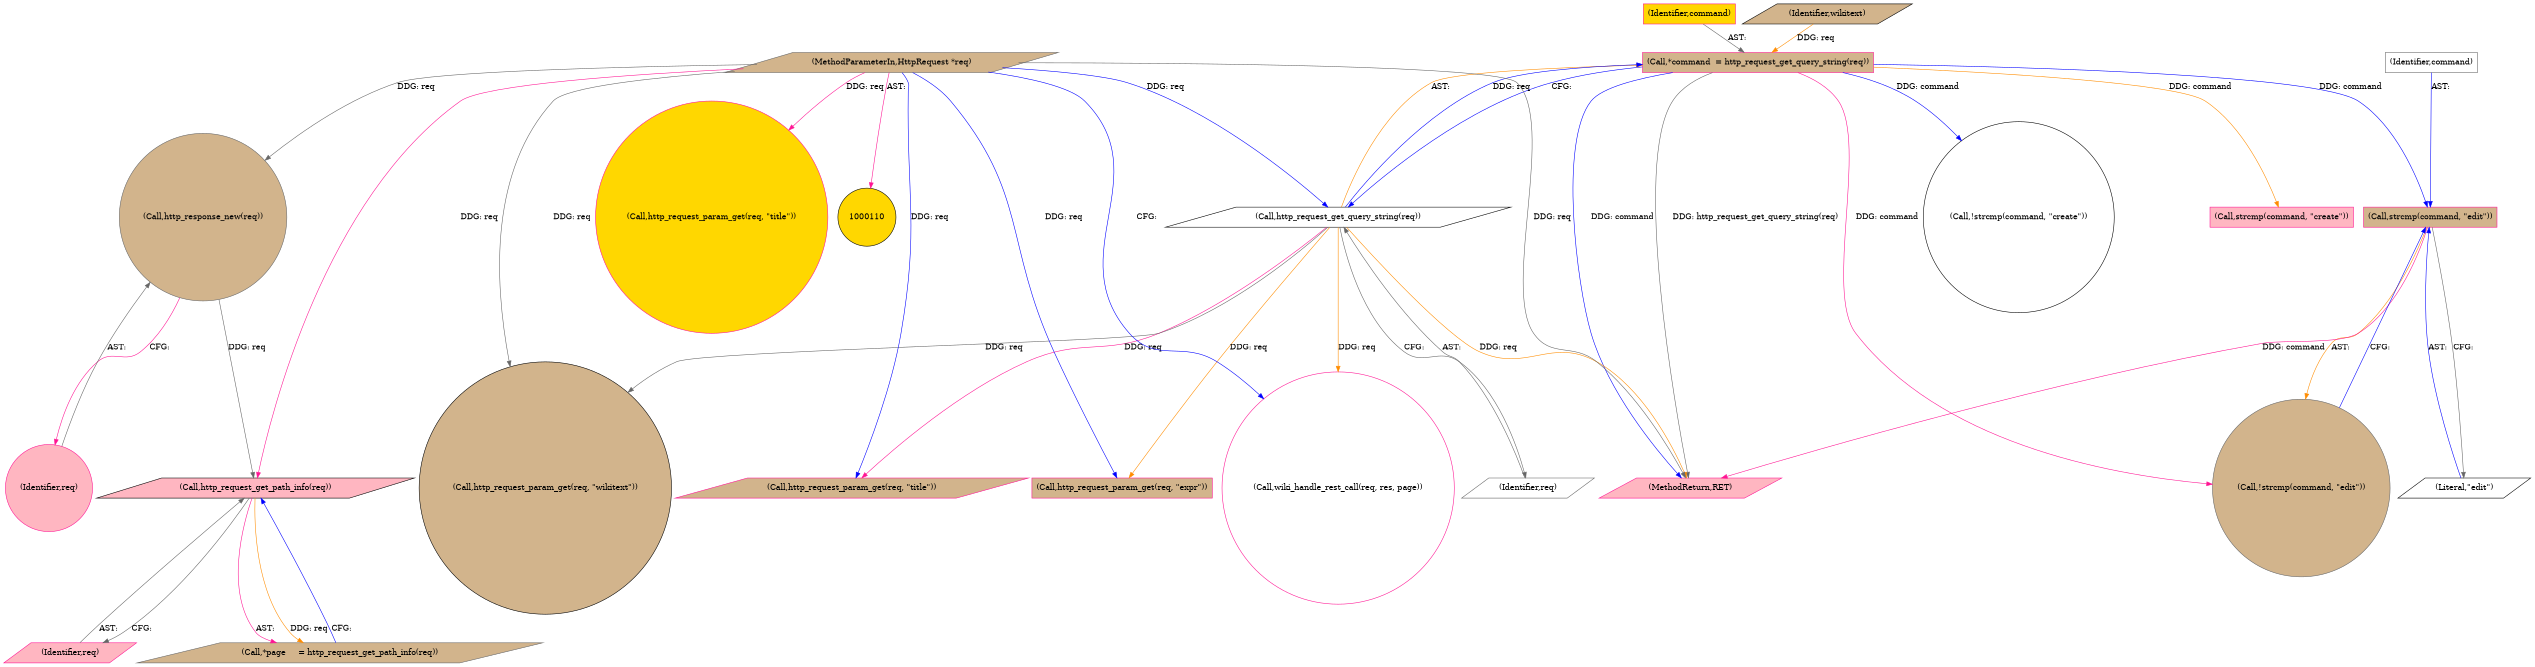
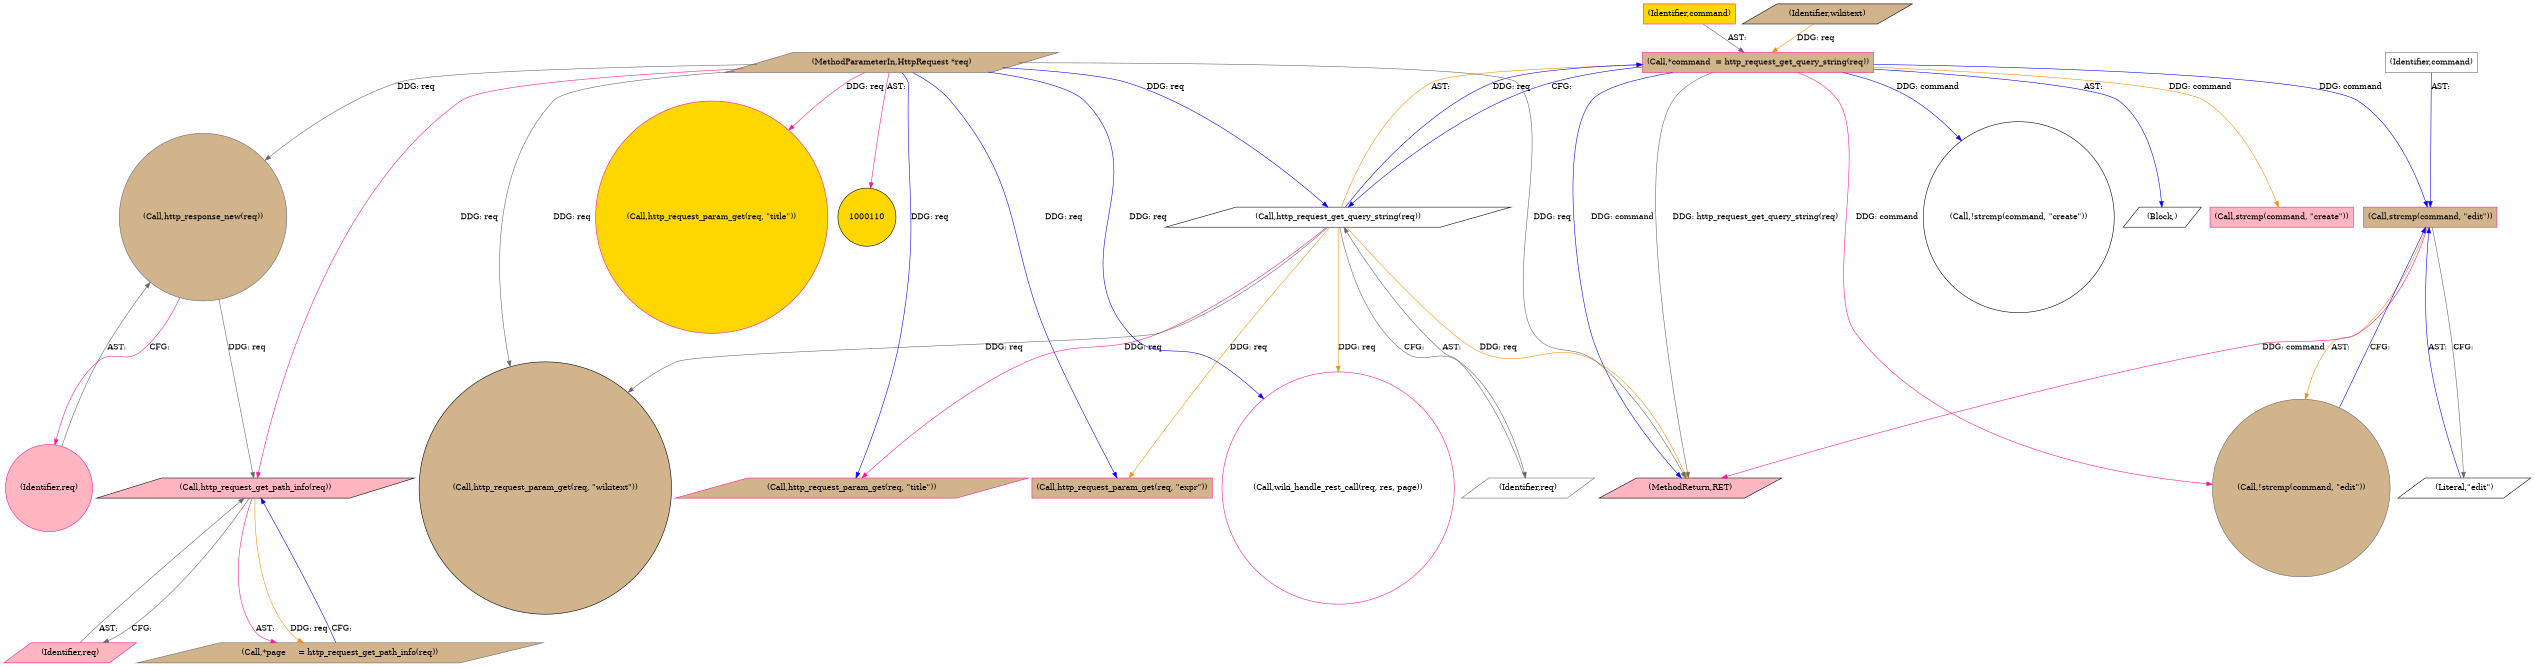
edge "(MethodParameterIn,HttpRequest *req)" -> "(Call,wiki_handle_rest_call(req, res, page))": label "CFG: " -> "DDG: req"
node "(Block,)": added
node "(MethodReturn,RET)": color deeppink -> black
